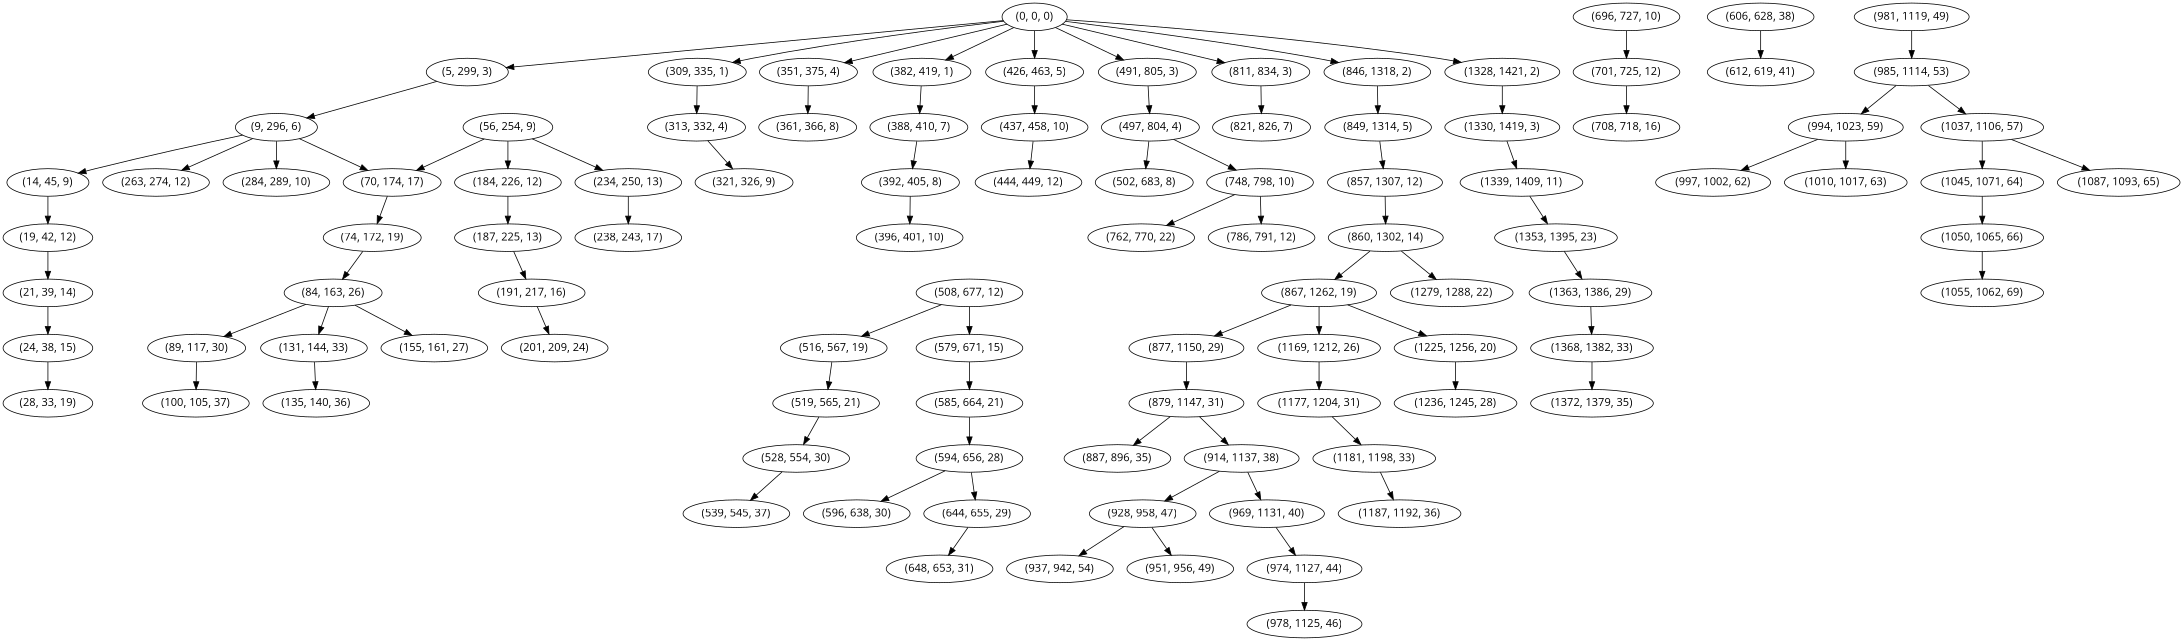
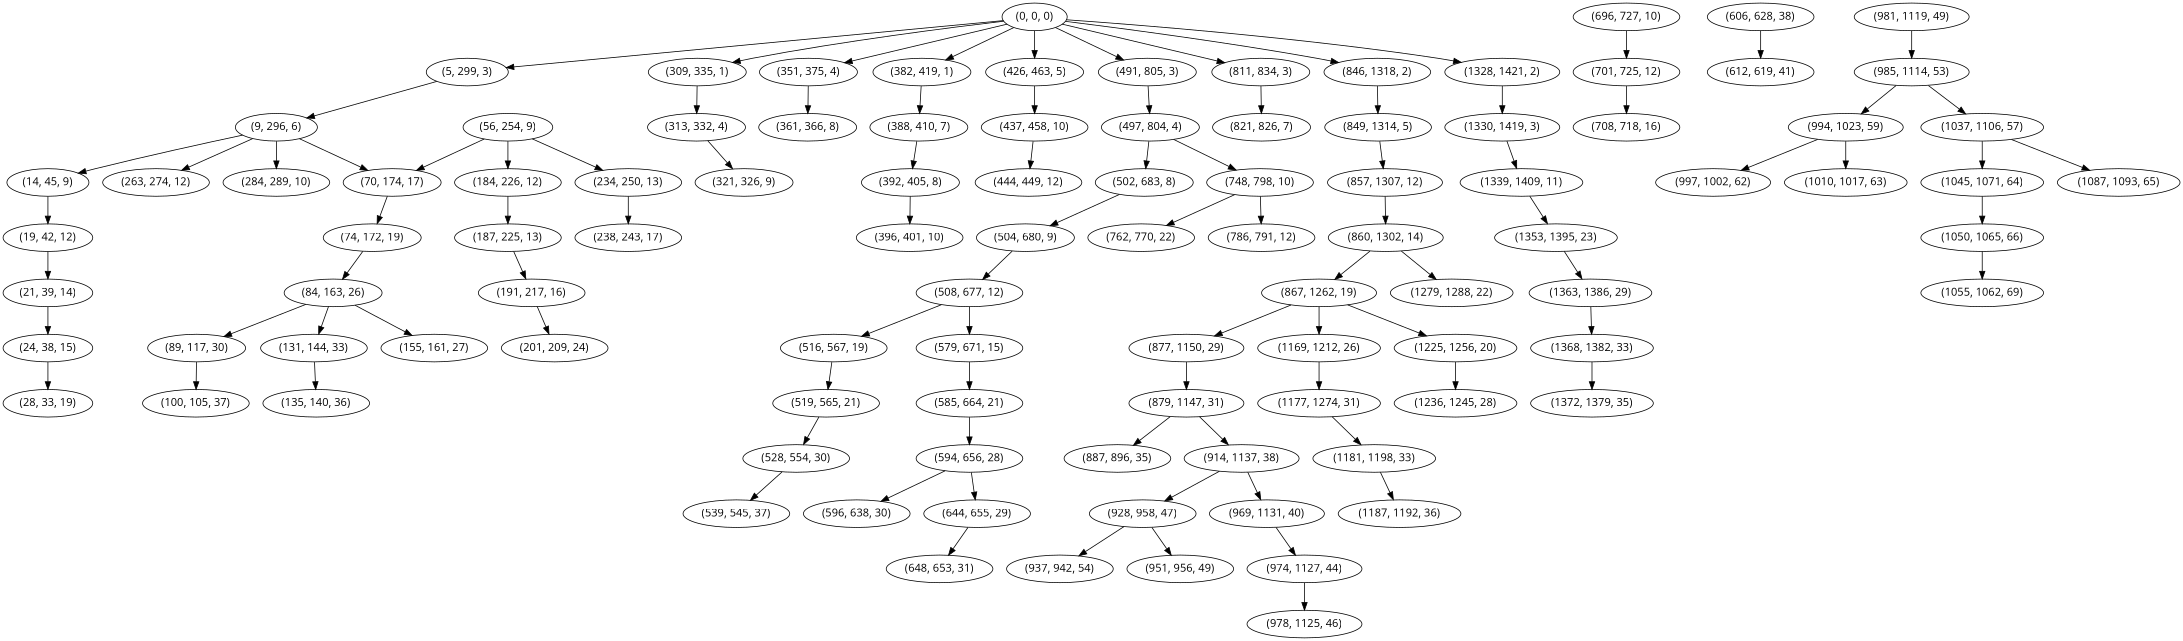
node "(504, 680, 9)": added
node "(1177, 1204, 31)": label "(1177, 1204, 31)" -> "(1177, 1274, 31)"
